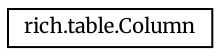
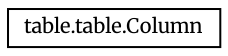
node "rich.table.Column": label "rich.table.Column" -> "table.table.Column"
